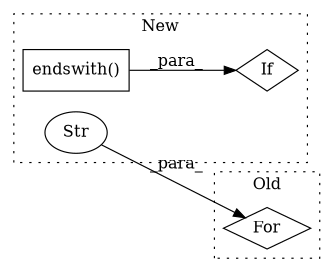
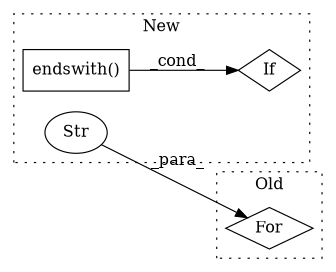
edge "endswith()" -> "If": label "_para_" -> "_cond_"
